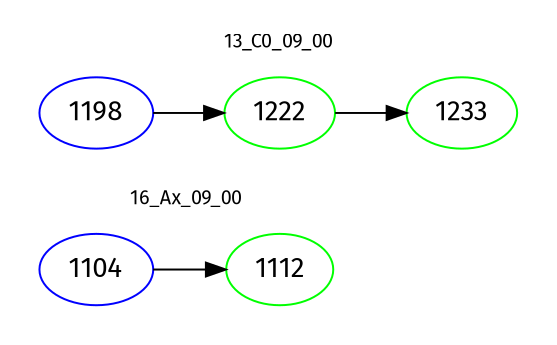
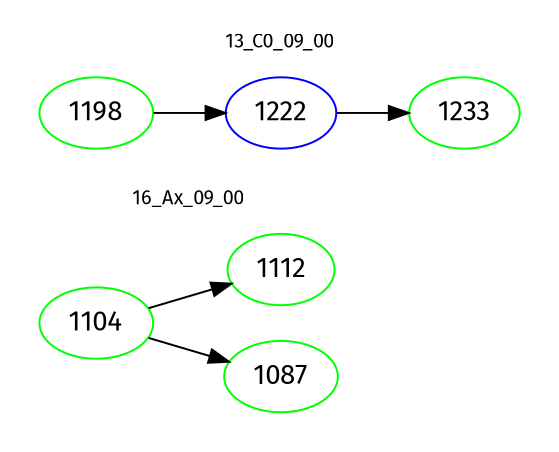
node "1198": color blue -> green
node "1222": color green -> blue
node "1104": color blue -> green
node "1087": added
